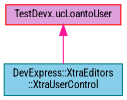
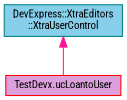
edge "DevExpress::XtraEditors ::XtraUserControl" -> "TestDevx.ucLoantoUser": reversed
